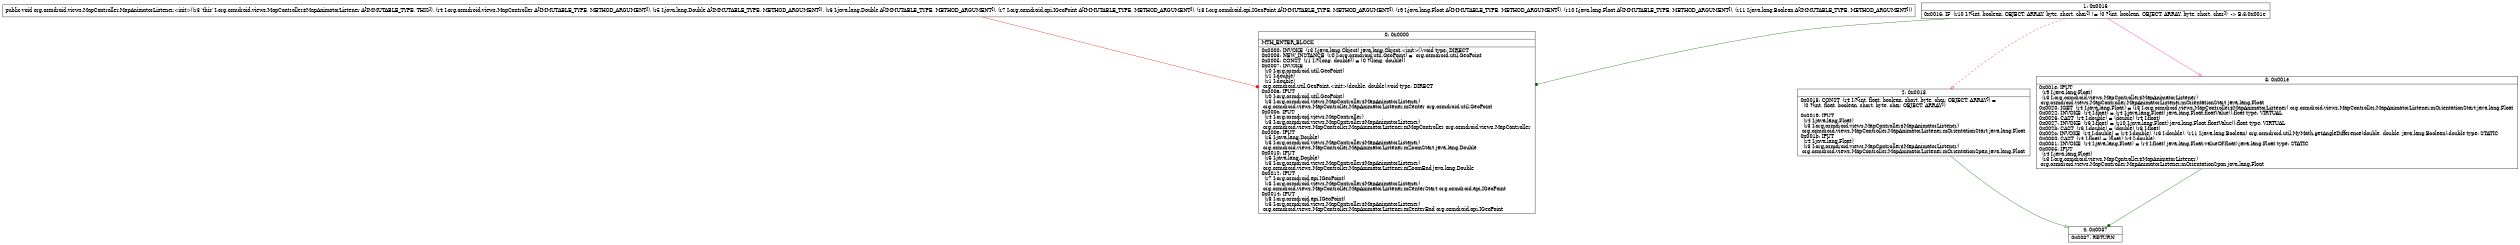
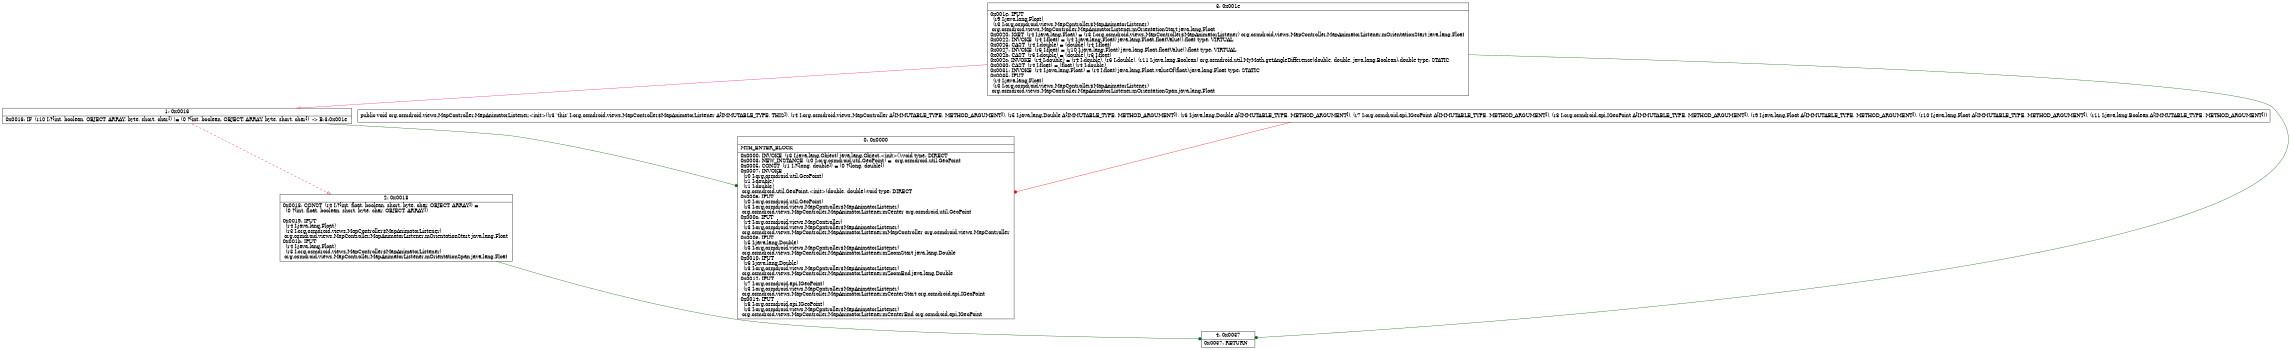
edge "1: 0x0016" -> "3: 0x001e": reversed
edge "2: 0x0018" -> "4: 0x0037": arrowhead onormal -> dot
